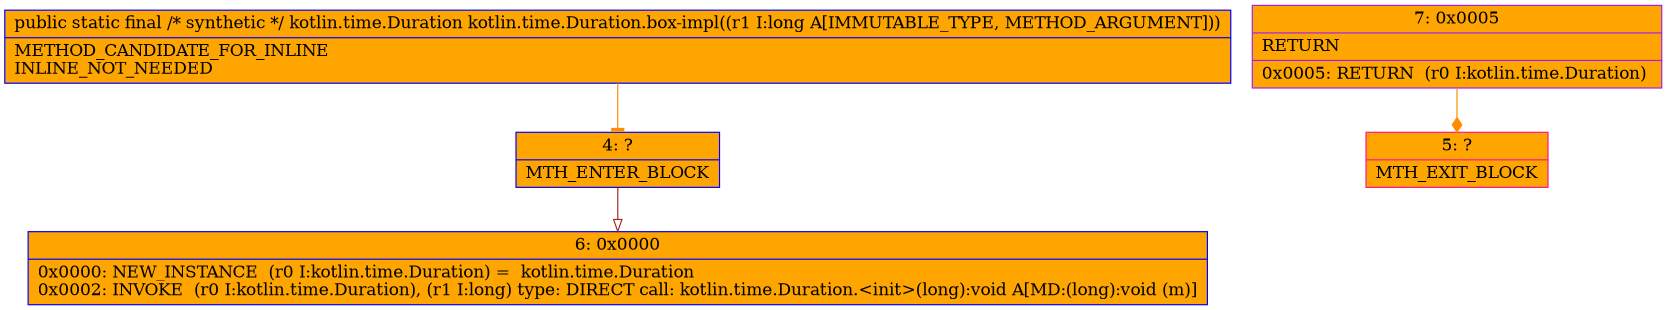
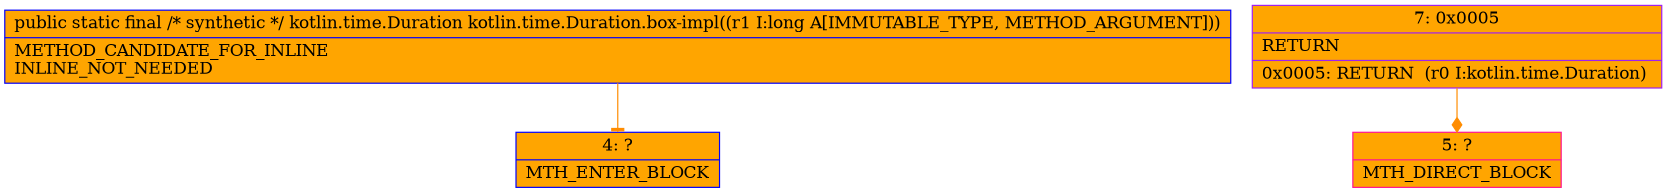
node "5: ?": text "MTH_EXIT_BLOCK" -> "MTH_DIRECT_BLOCK"
node "6: 0x0000": removed
